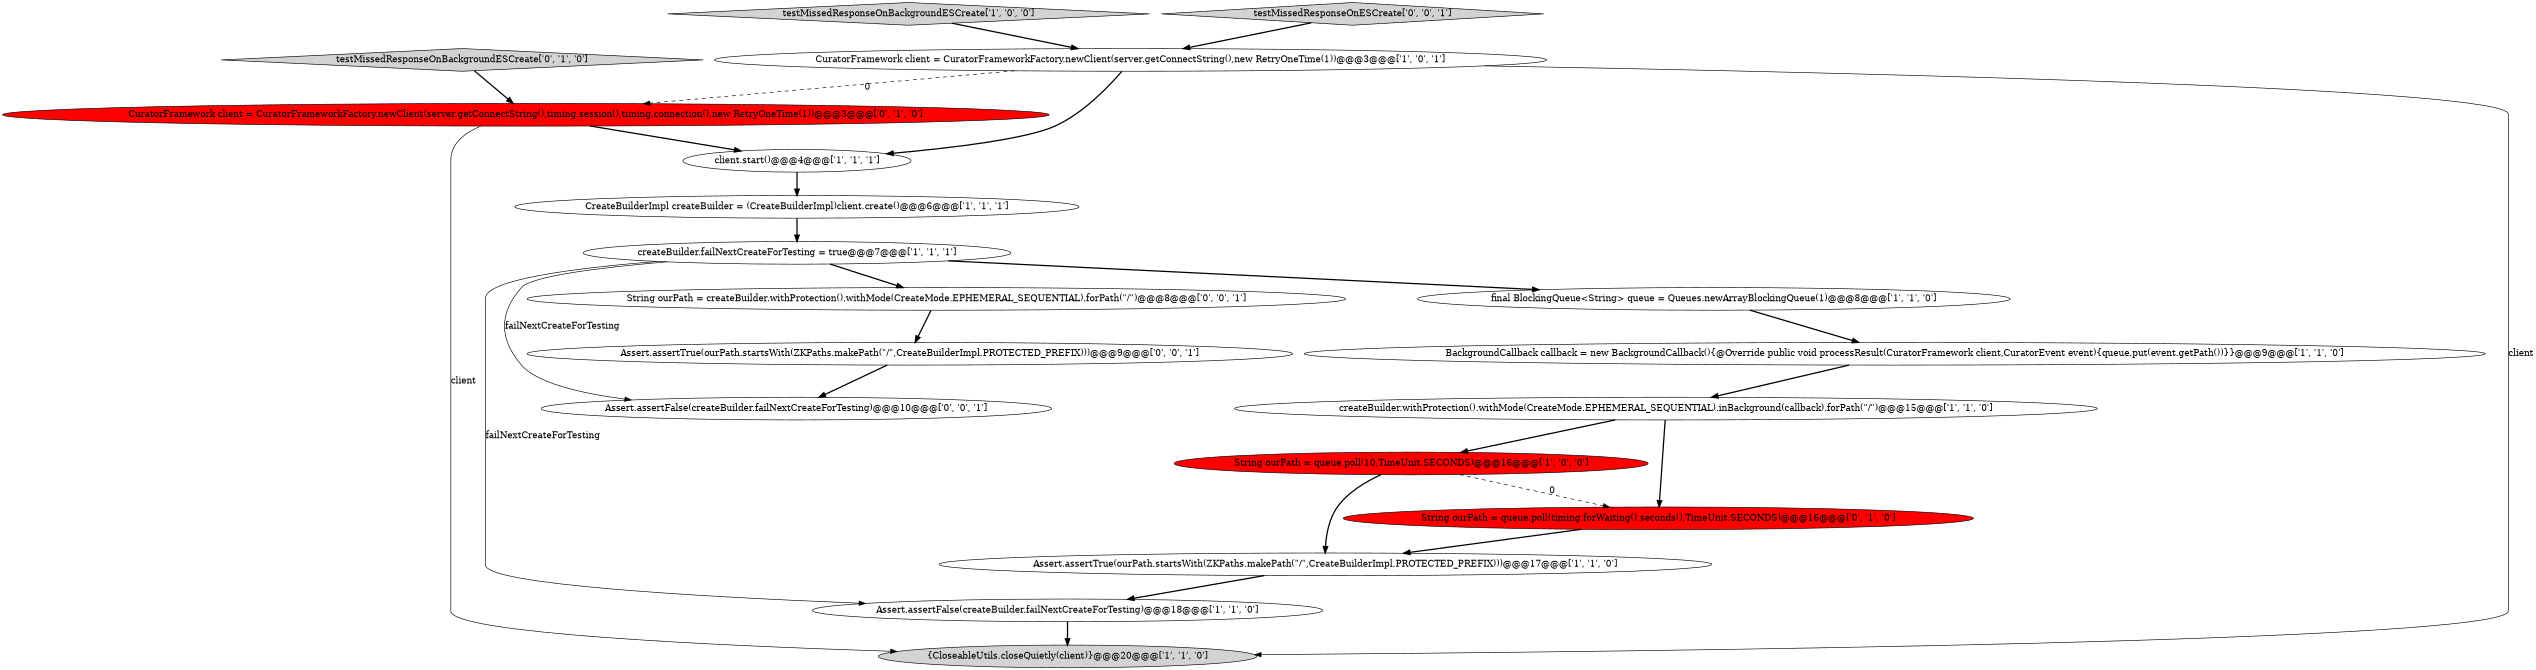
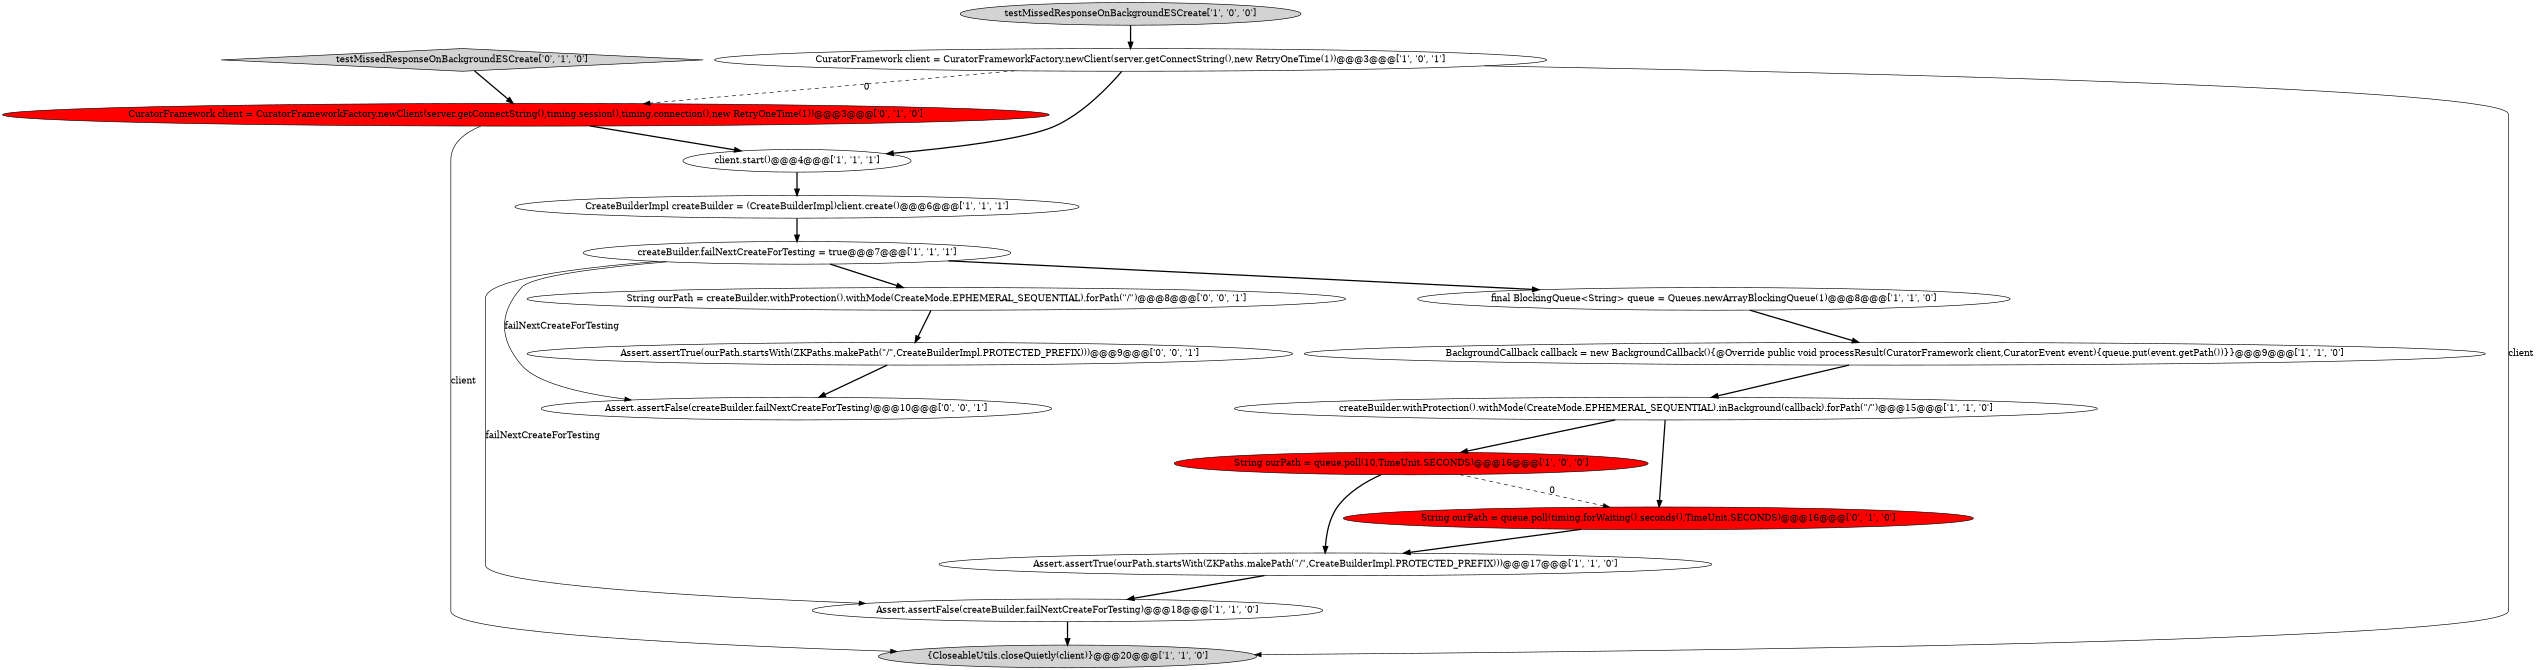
node "testMissedResponseOnBackgroundESCreate['1', '0', '0']": shape diamond -> ellipse
node "testMissedResponseOnESCreate['0', '0', '1']": removed
